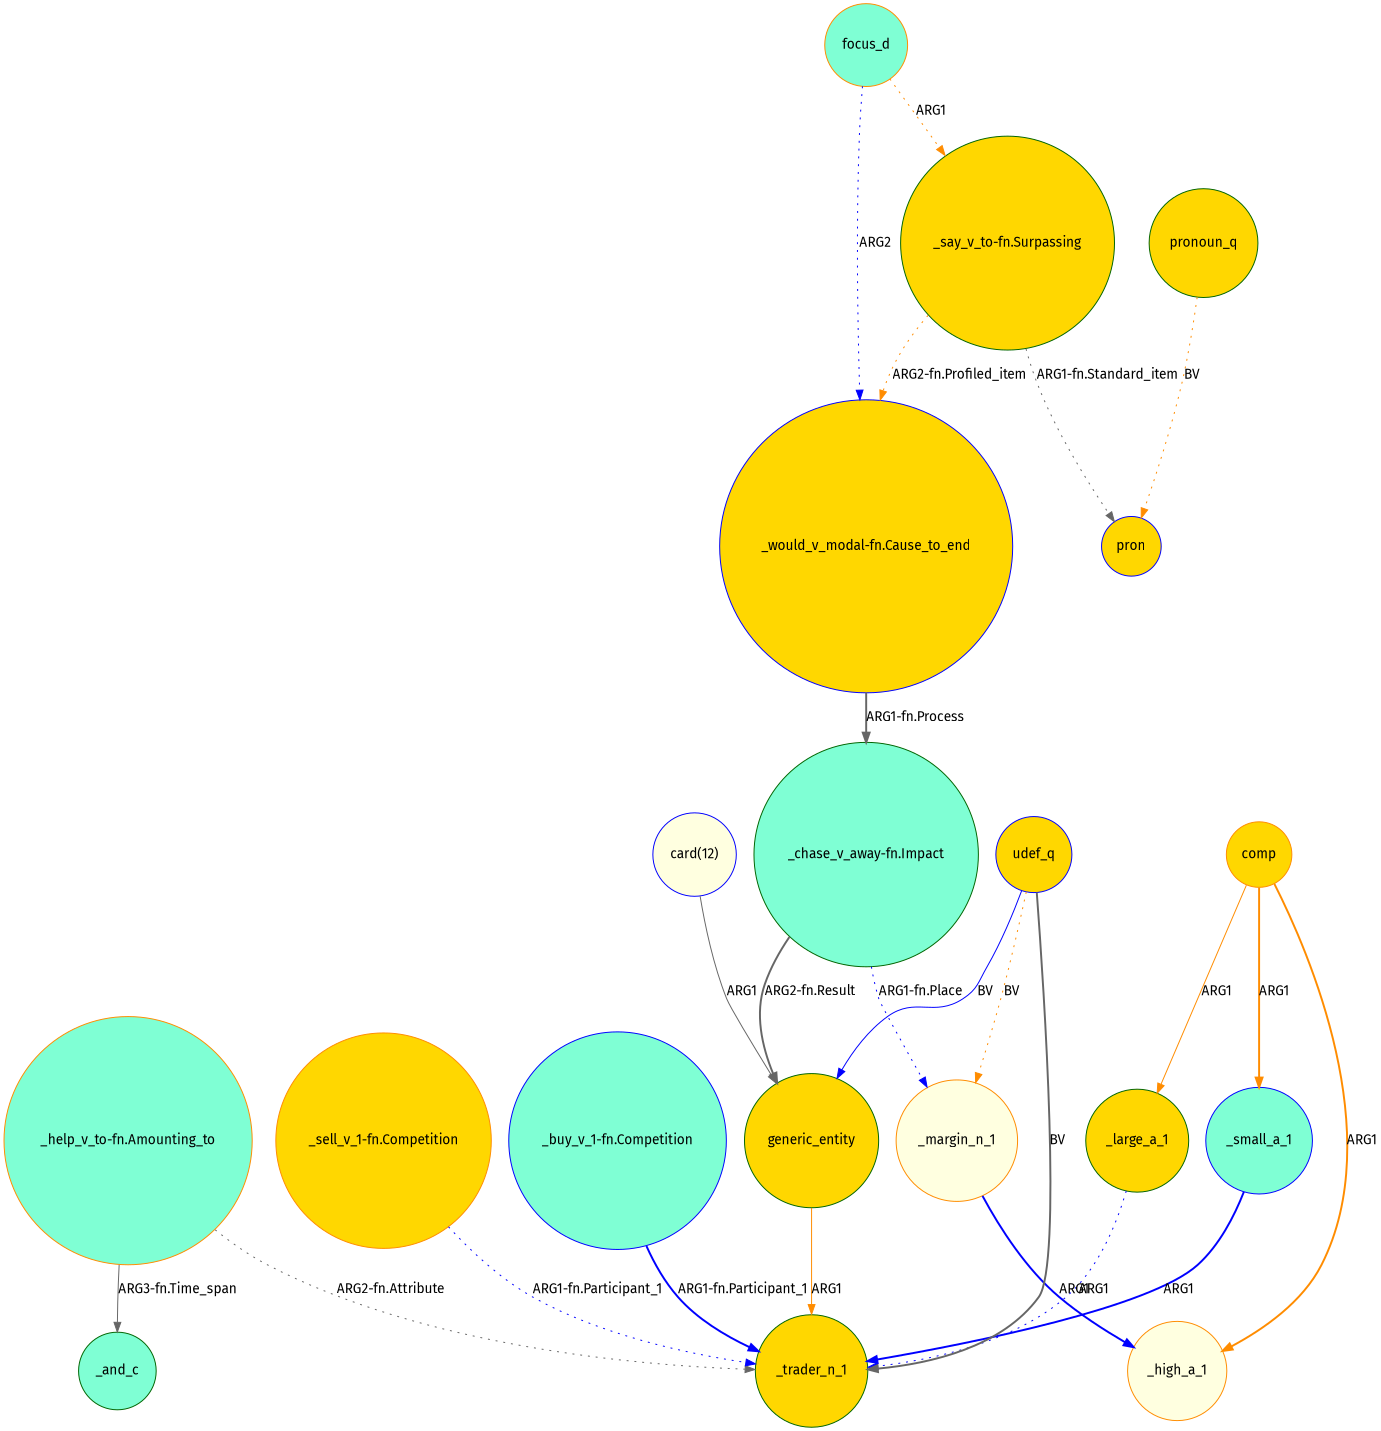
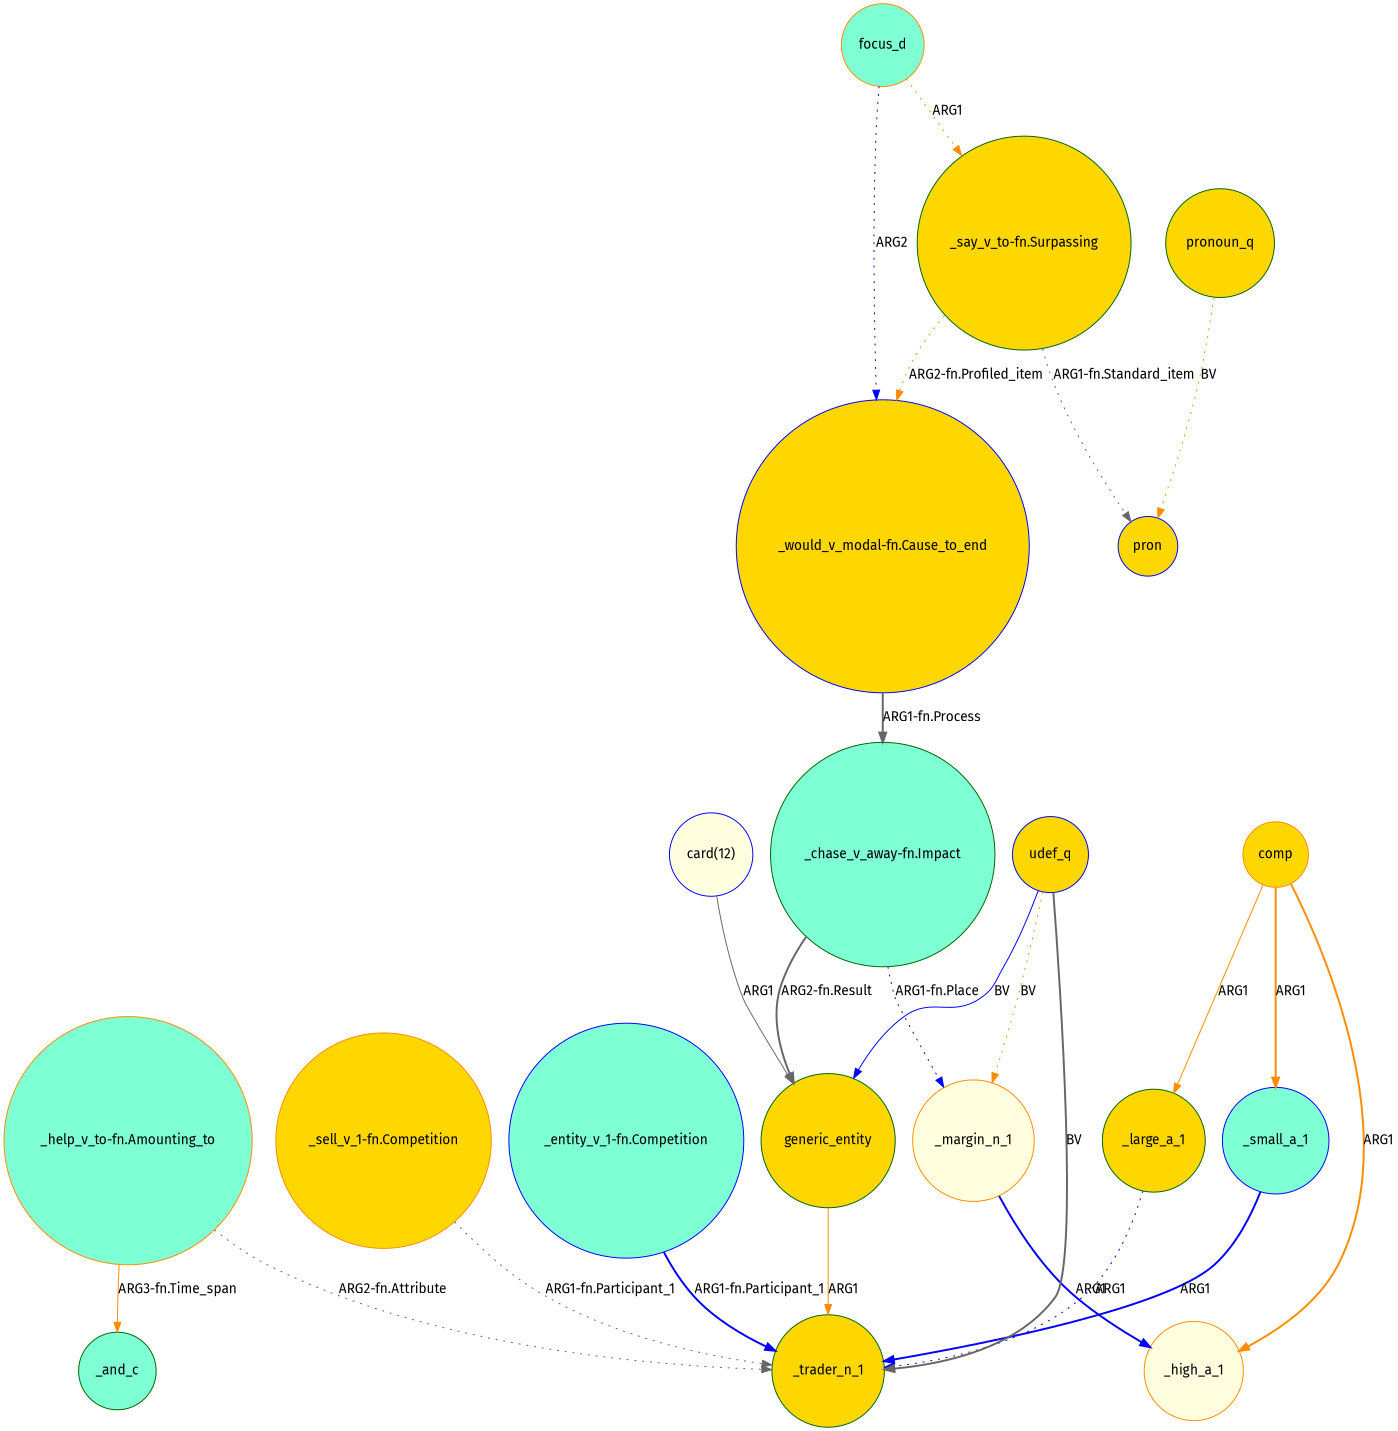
node "_buy_v_1-fn.Competition": label "_buy_v_1-fn.Competition" -> "_entity_v_1-fn.Competition"
edge "_help_v_to-fn.Amounting_to" -> "_and_c": color gray40 -> darkorange
edge "_sell_v_1-fn.Competition" -> "_trader_n_1": color blue -> gray40
